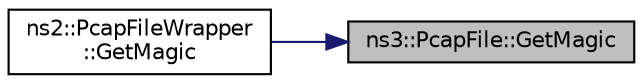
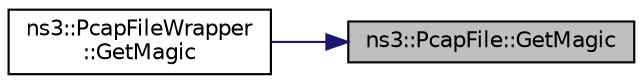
node "ns2::PcapFileWrapper ::GetMagic": label "ns2::PcapFileWrapper ::GetMagic" -> "ns3::PcapFileWrapper ::GetMagic"
